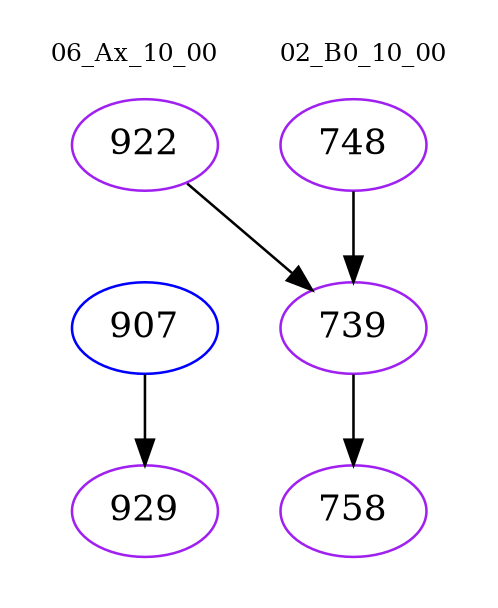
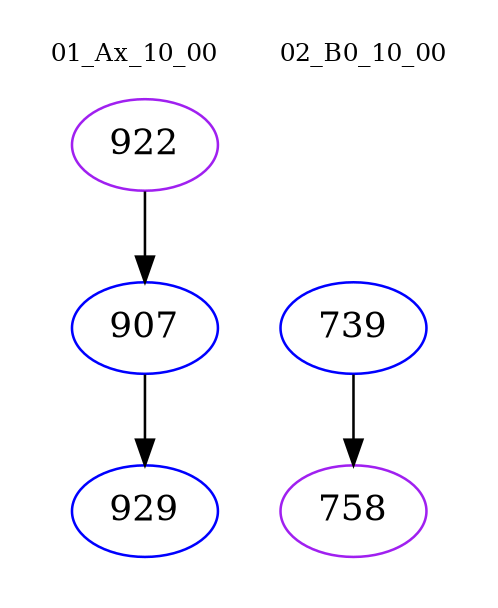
cluster "06_Ax_10_00": label "06_Ax_10_00" -> "01_Ax_10_00"
node "748": removed
edge "922" -> "739": now "922" -> "907"
node "739": color purple -> blue
node "929": color purple -> blue
